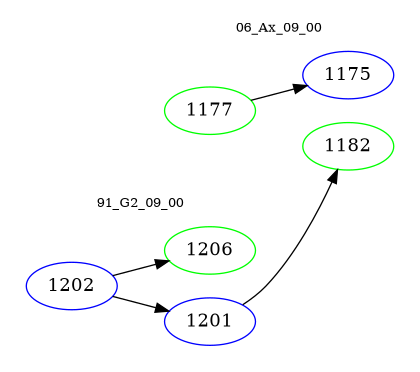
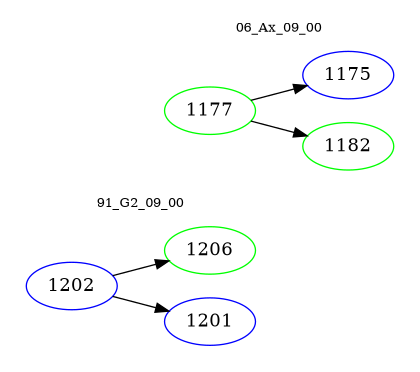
edge "1201" -> "1182": now "1177" -> "1182"
